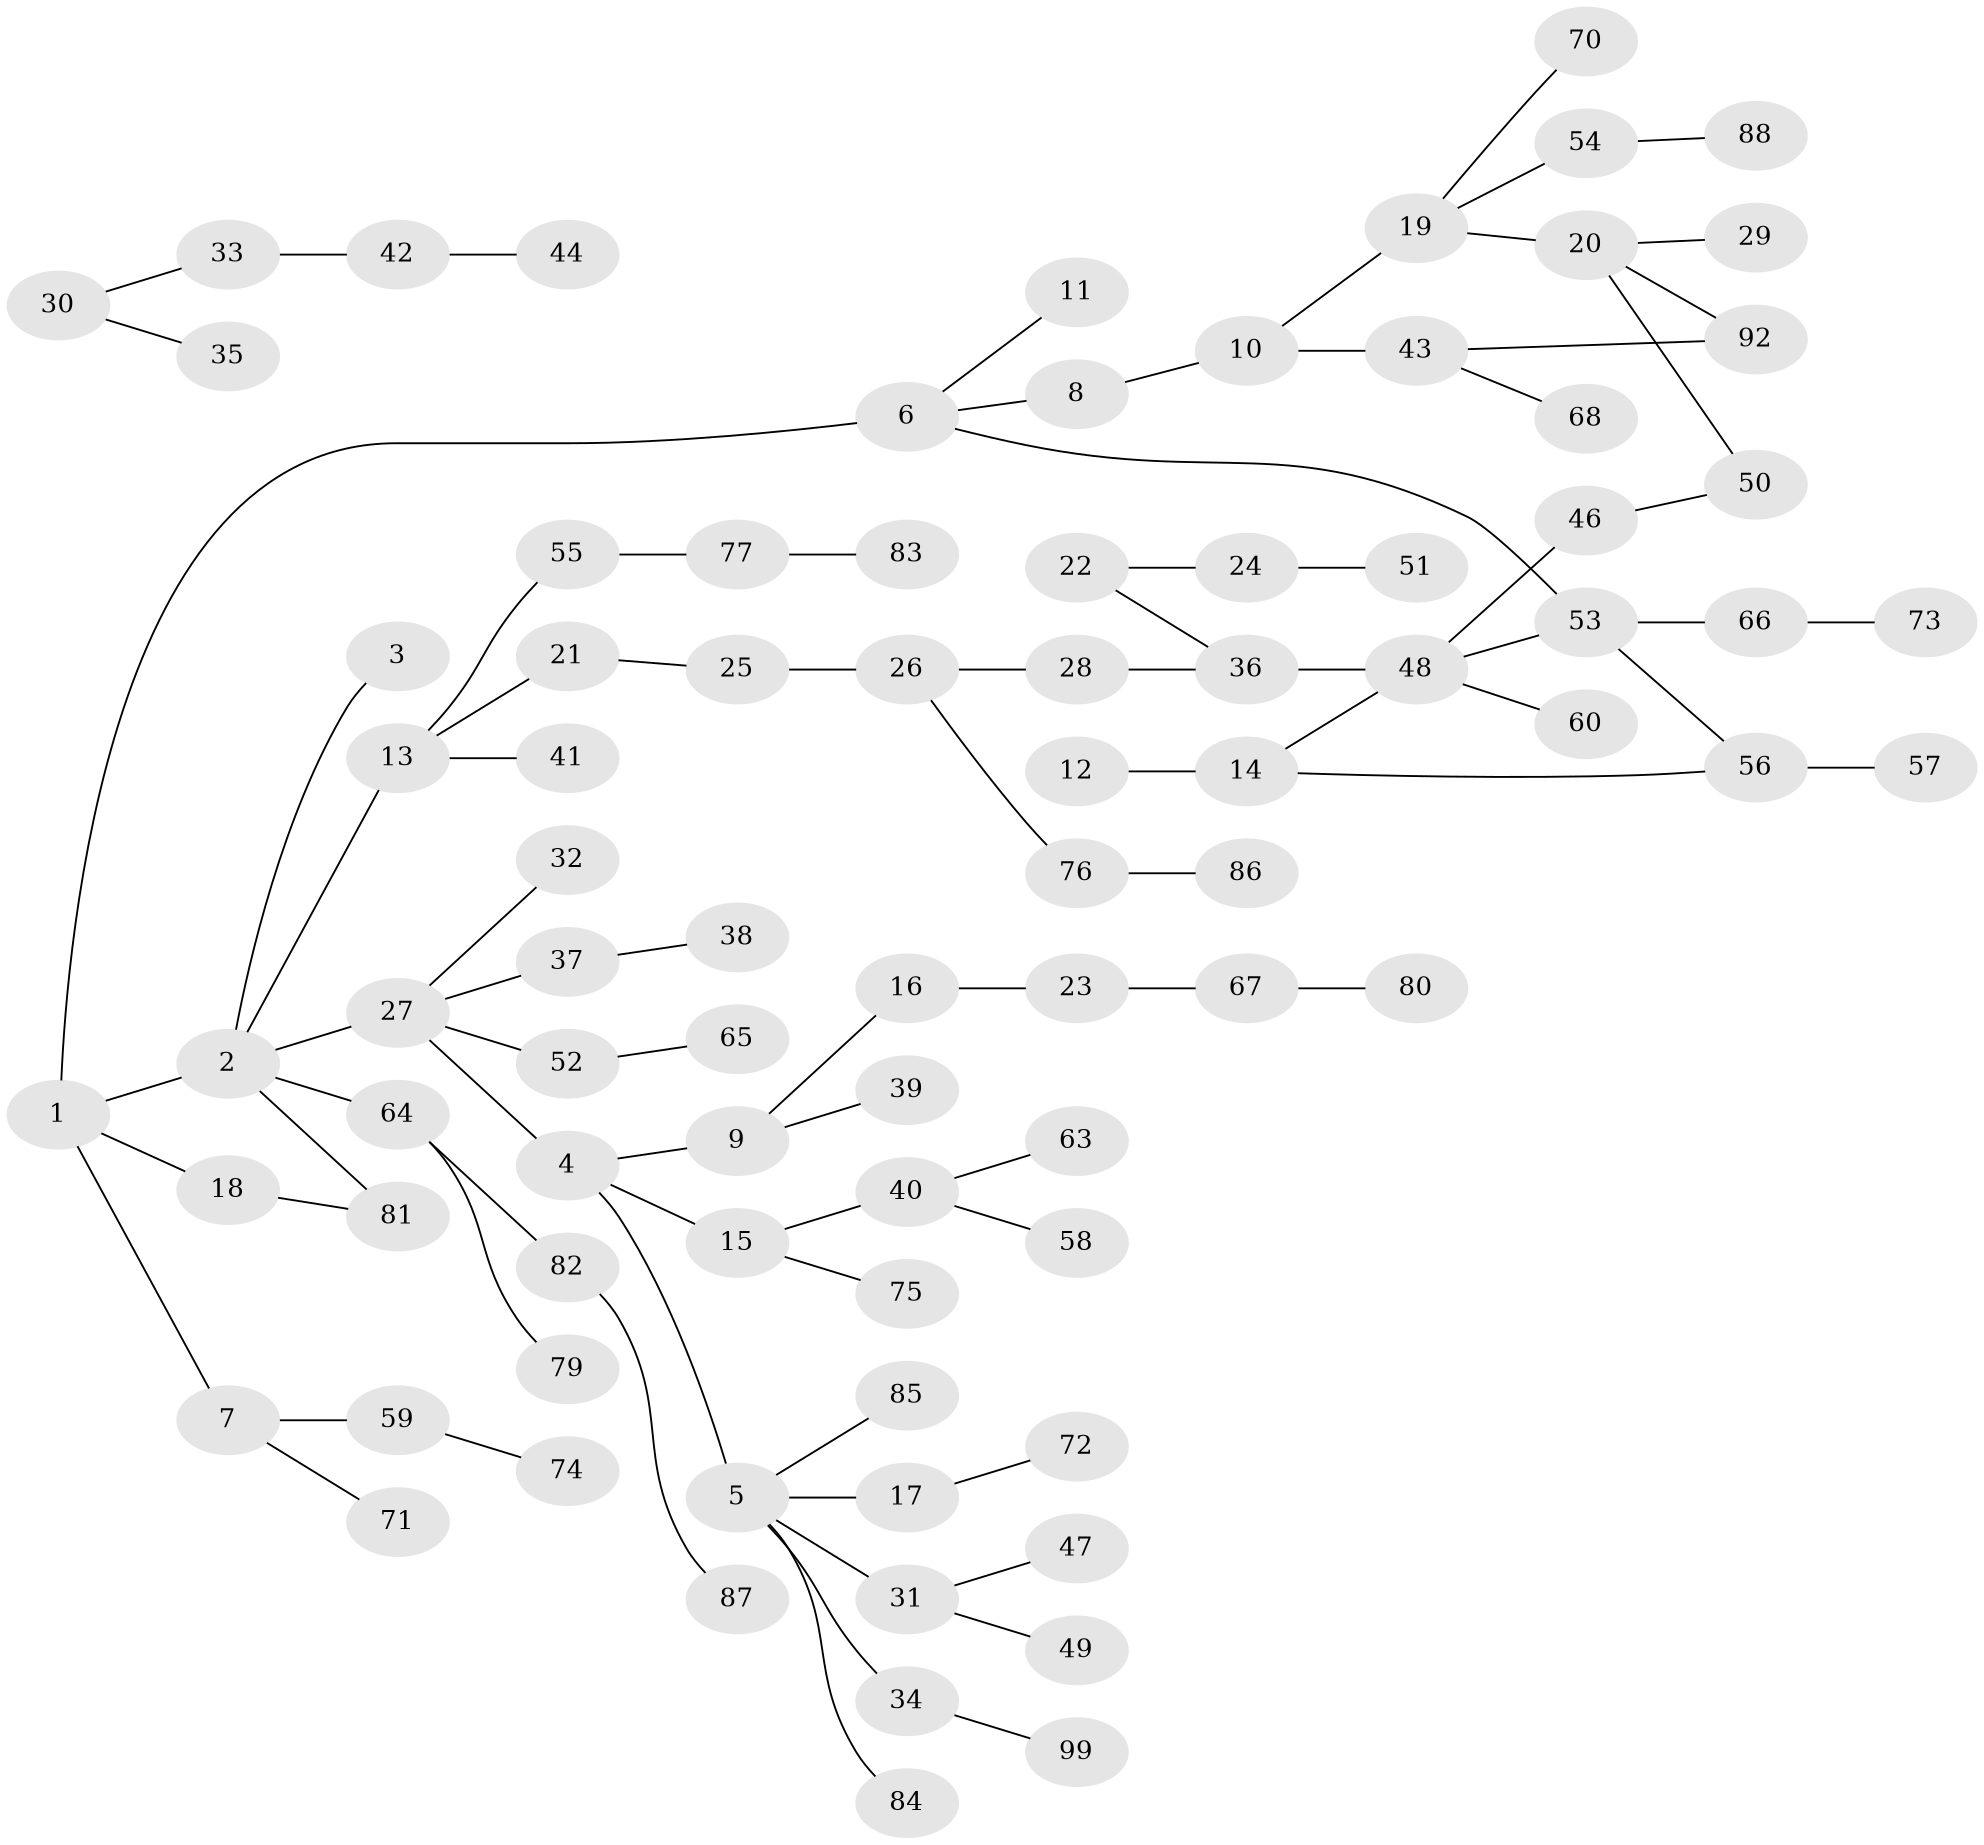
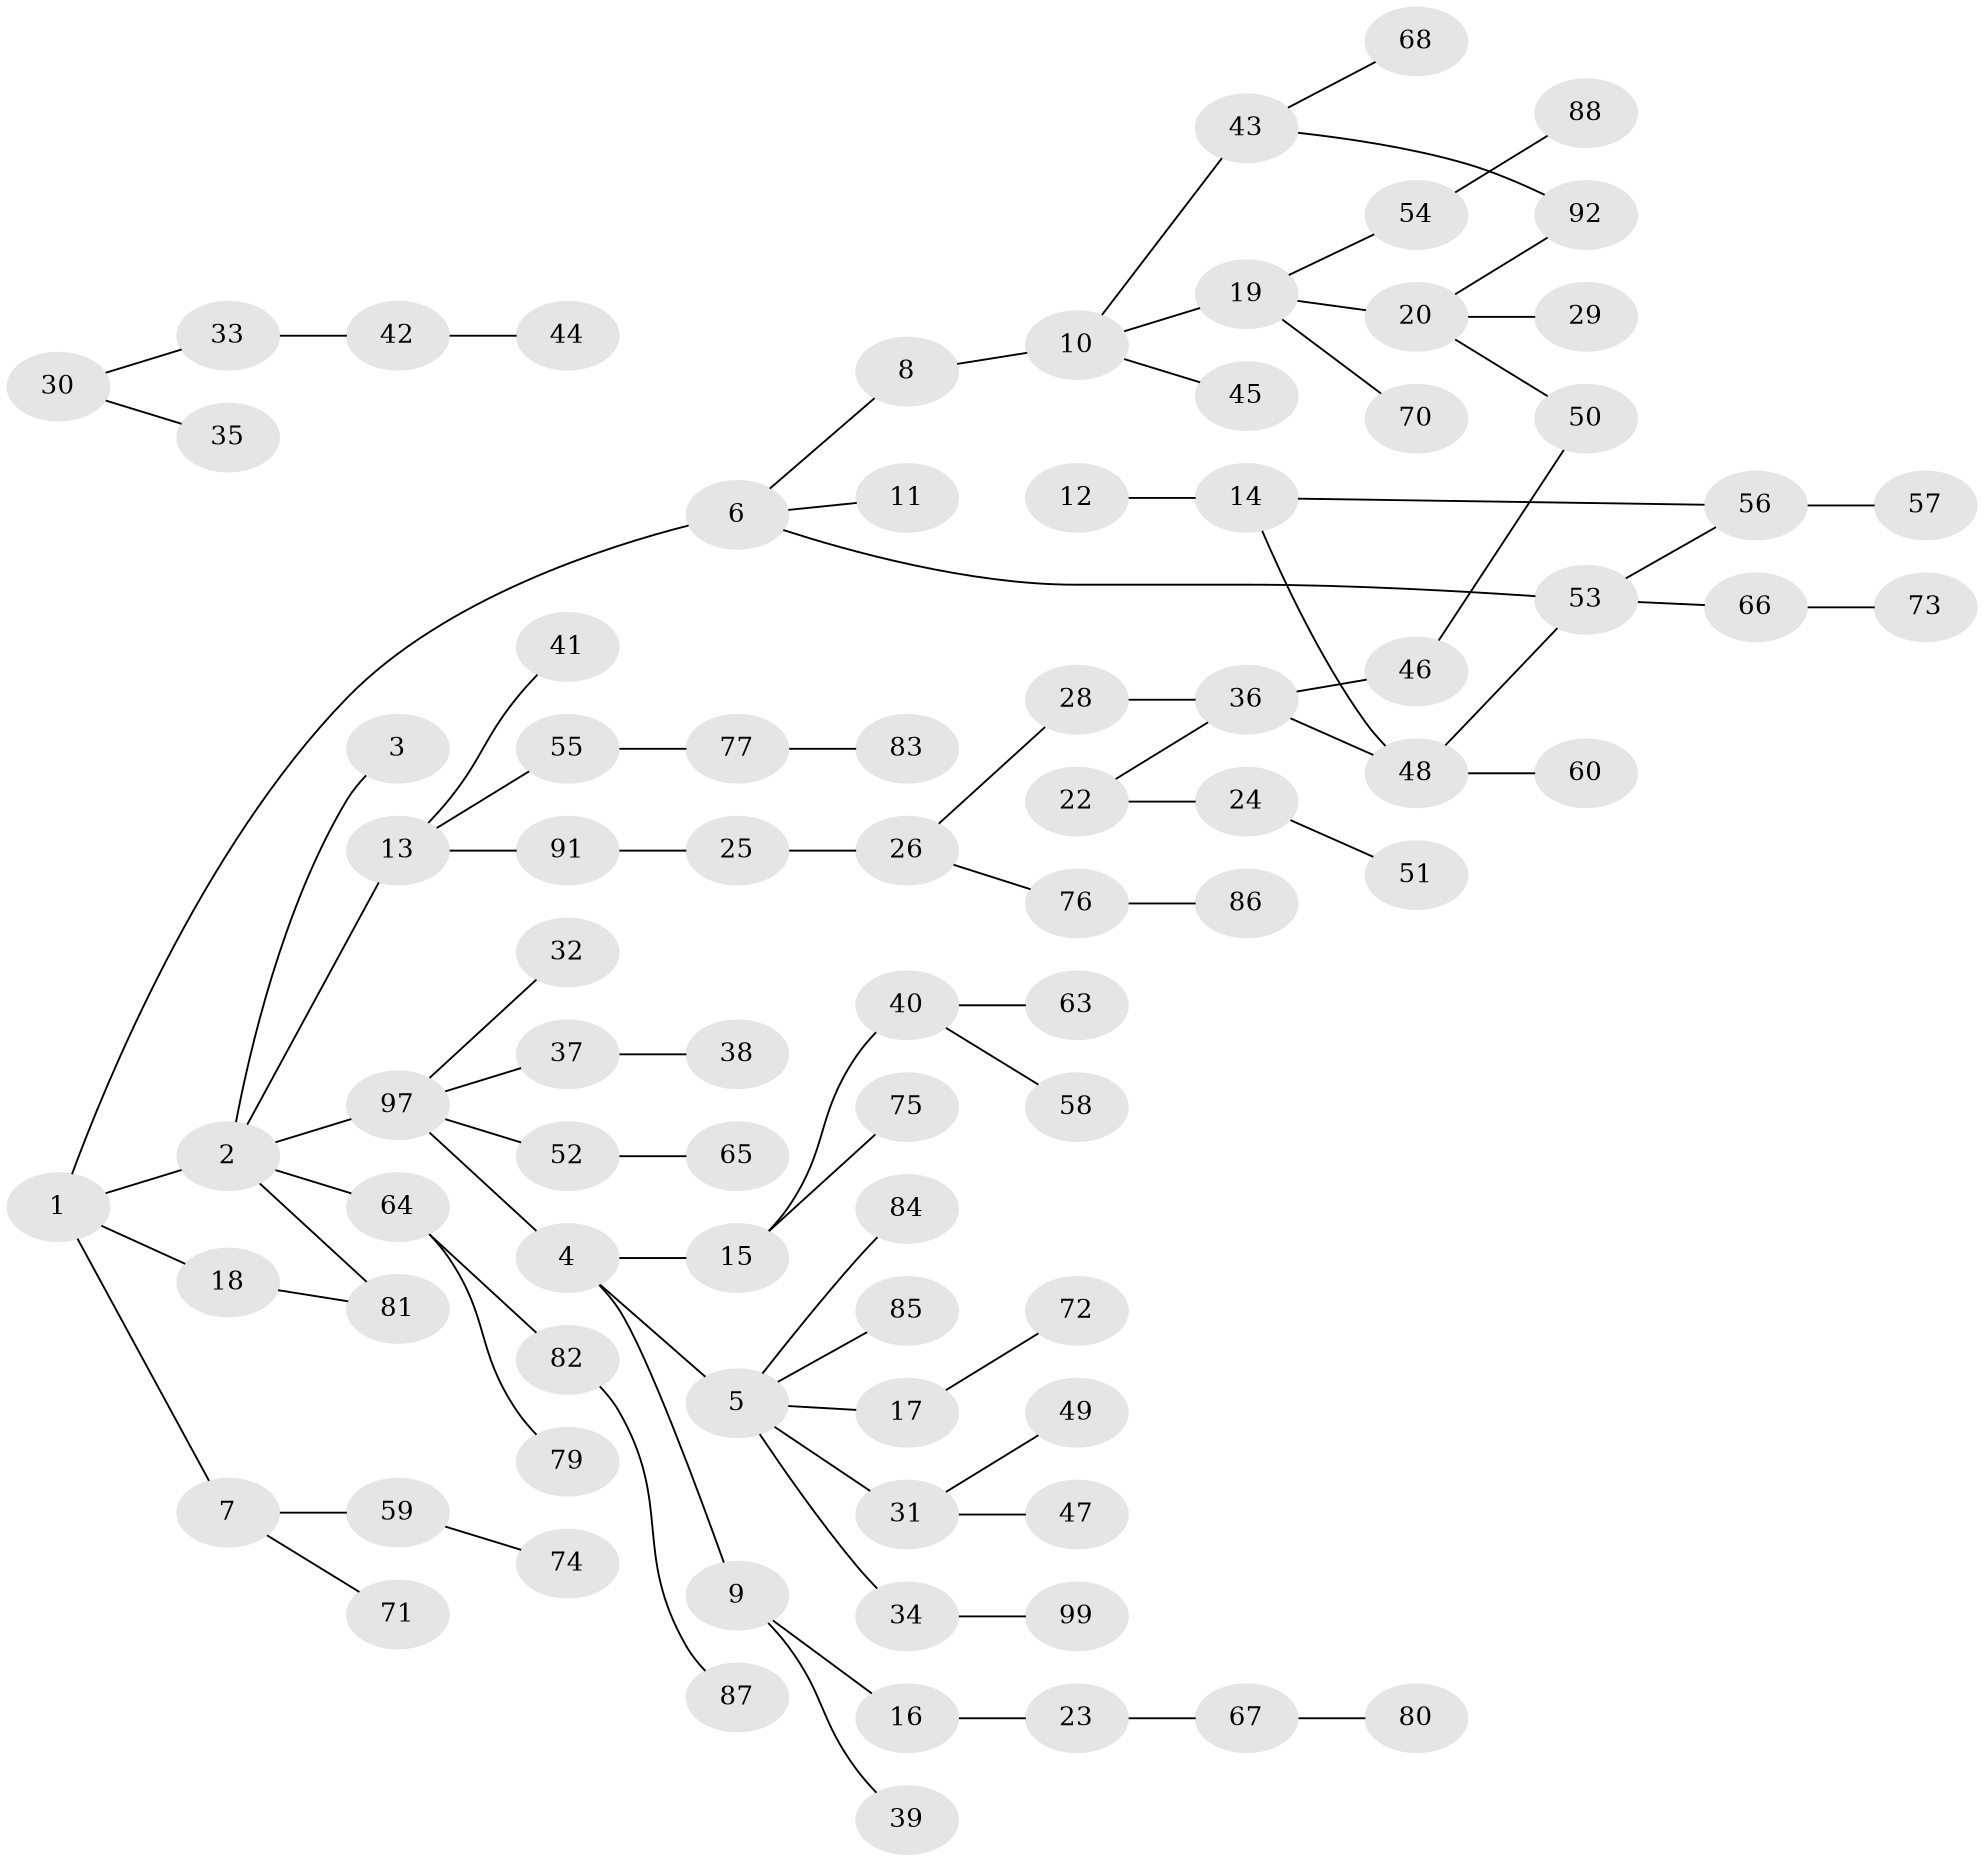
node "45": added
edge "46" -- "48": now "46" -- "36"
node "21": label "21" -> "91"
node "27": label "27" -> "97"
